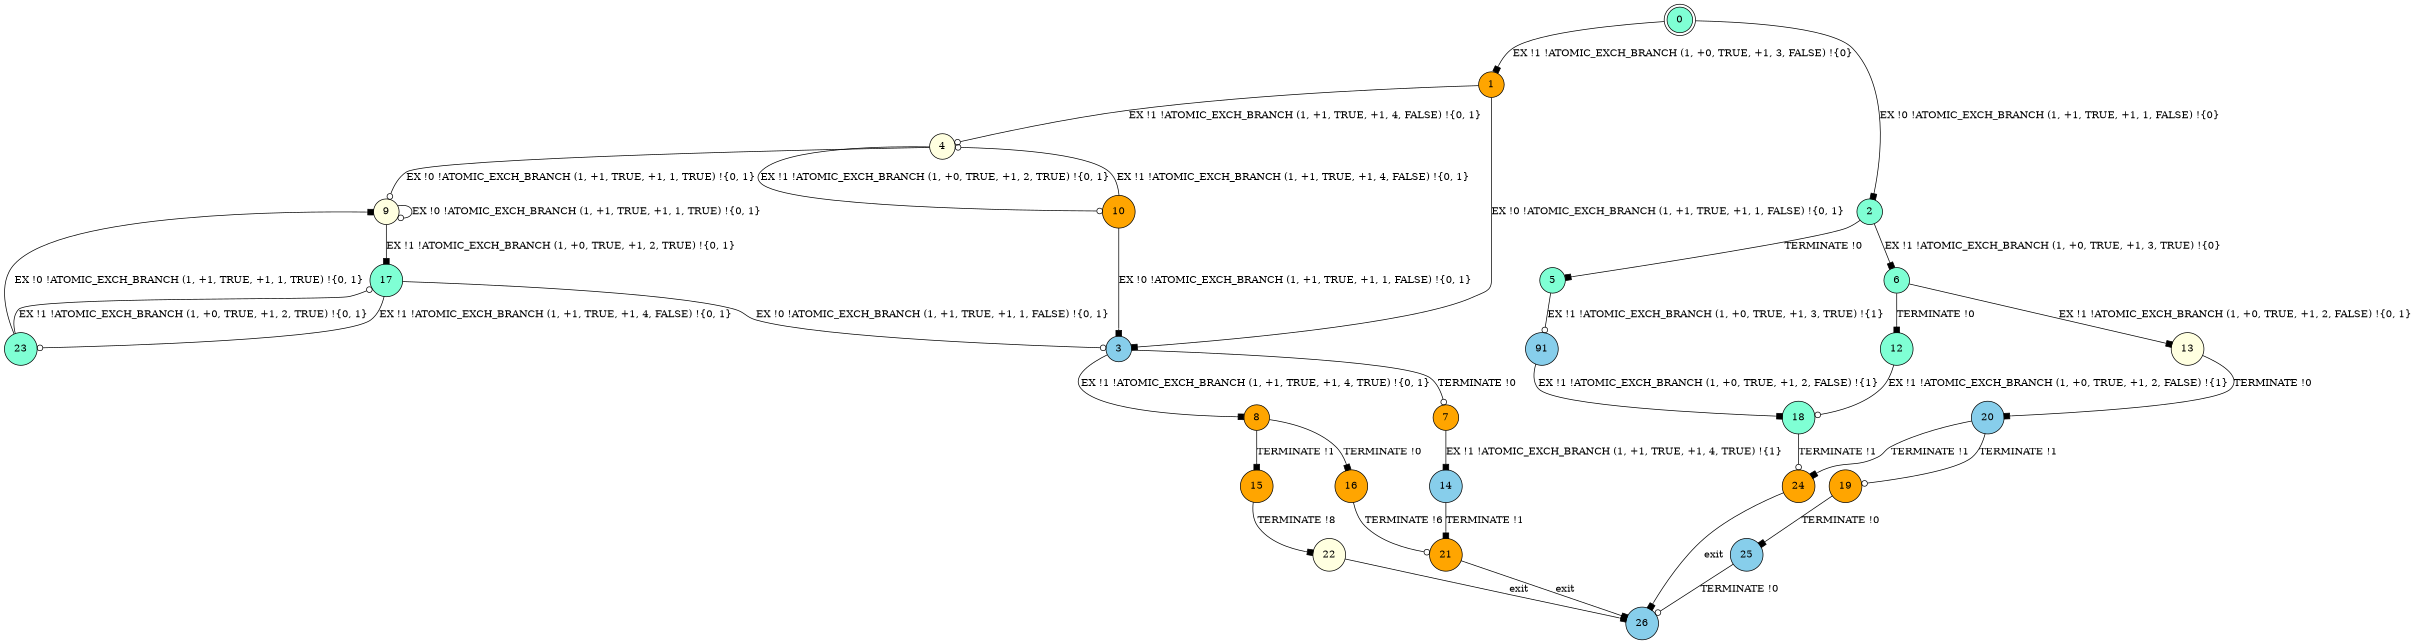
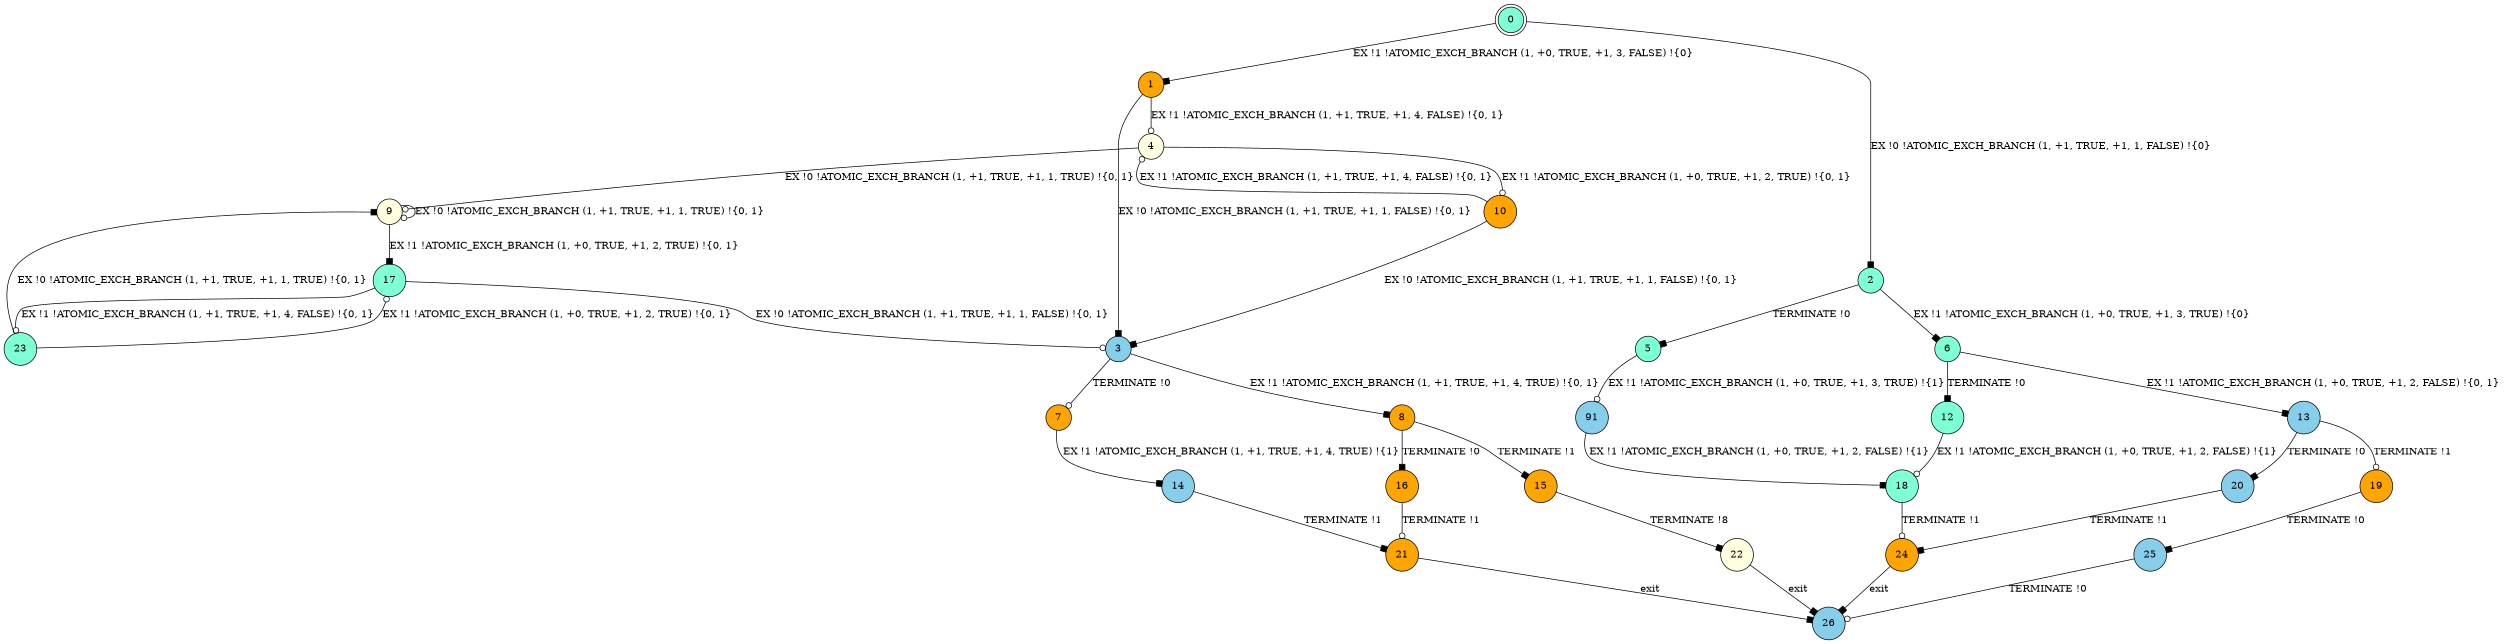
node "13": fillcolor lightyellow -> skyblue
edge "20" -> "19": now "13" -> "19"
edge "16" -> "21": label "TERMINATE !6" -> "TERMINATE !1"
